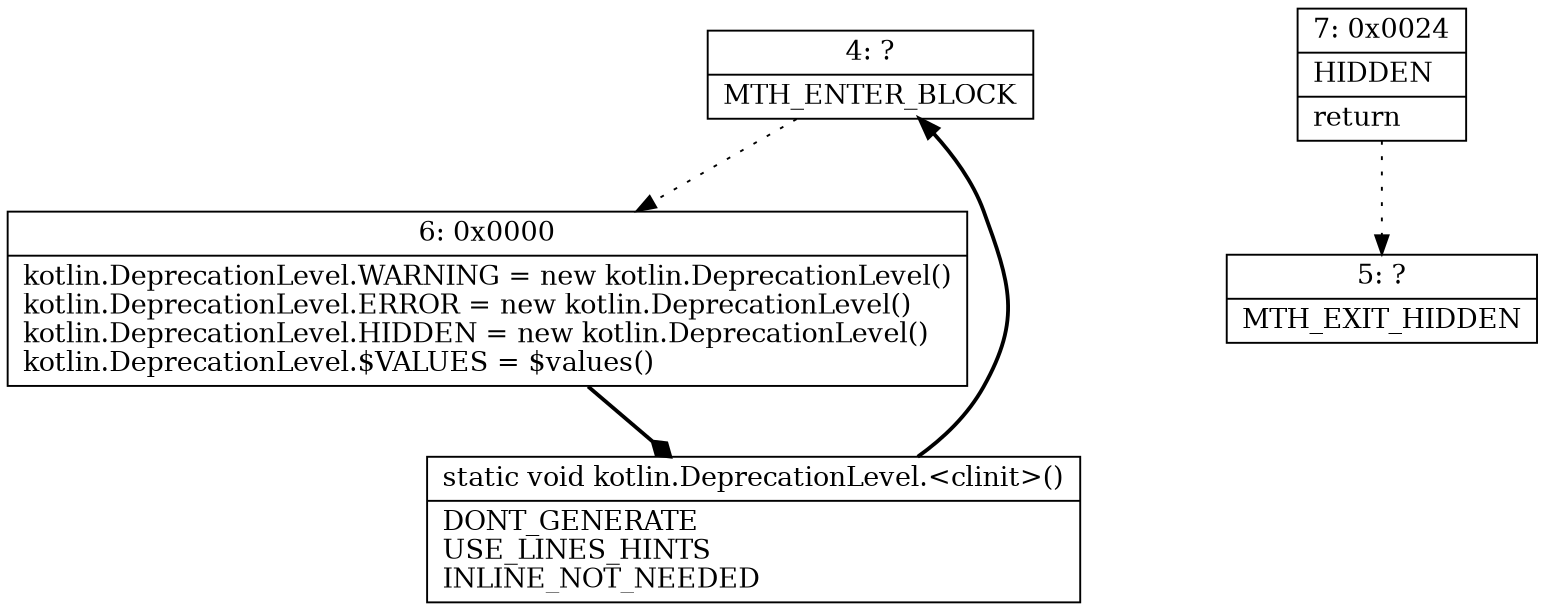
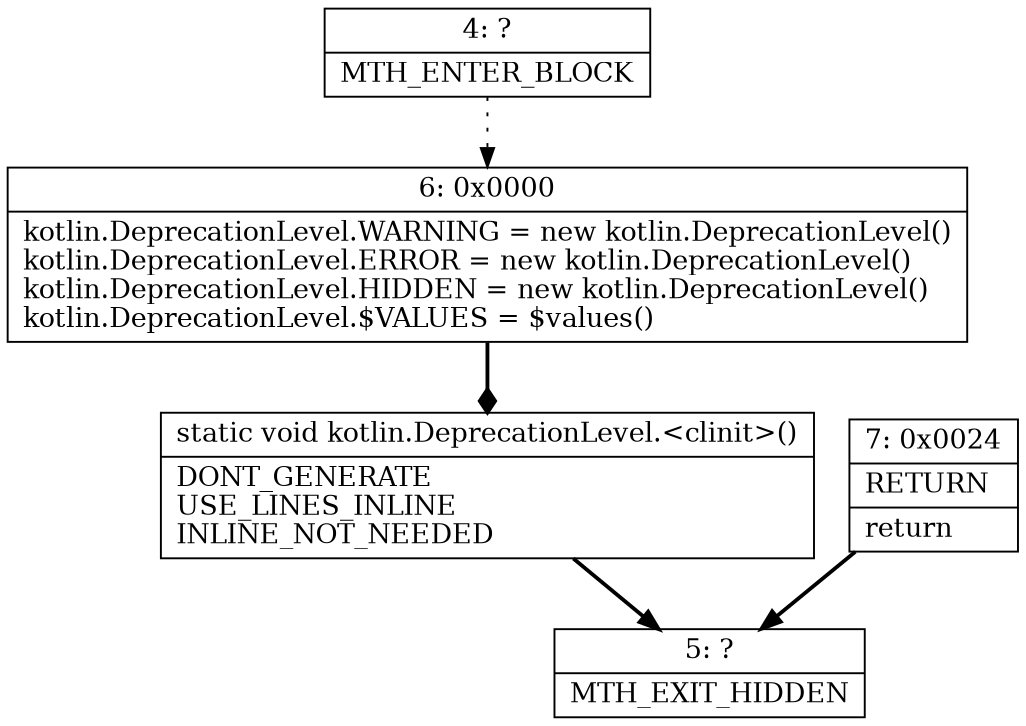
node "7: 0x0024": text "HIDDEN" -> "RETURN"
edge "7: 0x0024" -> "5: ?": style dotted -> bold
edge "static void kotlin.DeprecationLevel.<clinit>()" -> "4: ?": now "static void kotlin.DeprecationLevel.<clinit>()" -> "5: ?"
node "static void kotlin.DeprecationLevel.<clinit>()": text "USE_LINES_HINTS" -> "USE_LINES_INLINE"
